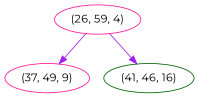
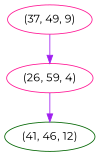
edge "(26, 59, 4)" -> "(37, 49, 9)": reversed
node "(41, 46, 16)": label "(41, 46, 16)" -> "(41, 46, 12)"
